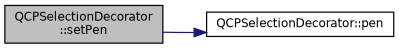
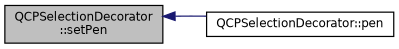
edge "QCPSelectionDecorator ::setPen" -> "QCPSelectionDecorator::pen": reversed
